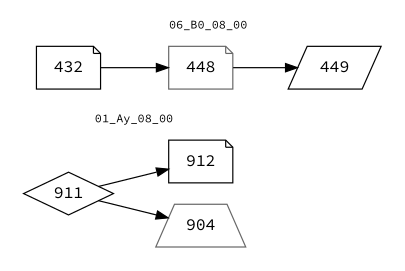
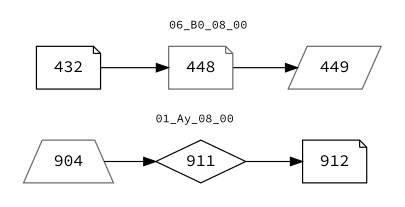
node "449": color black -> gray40
edge "911" -> "904": reversed
